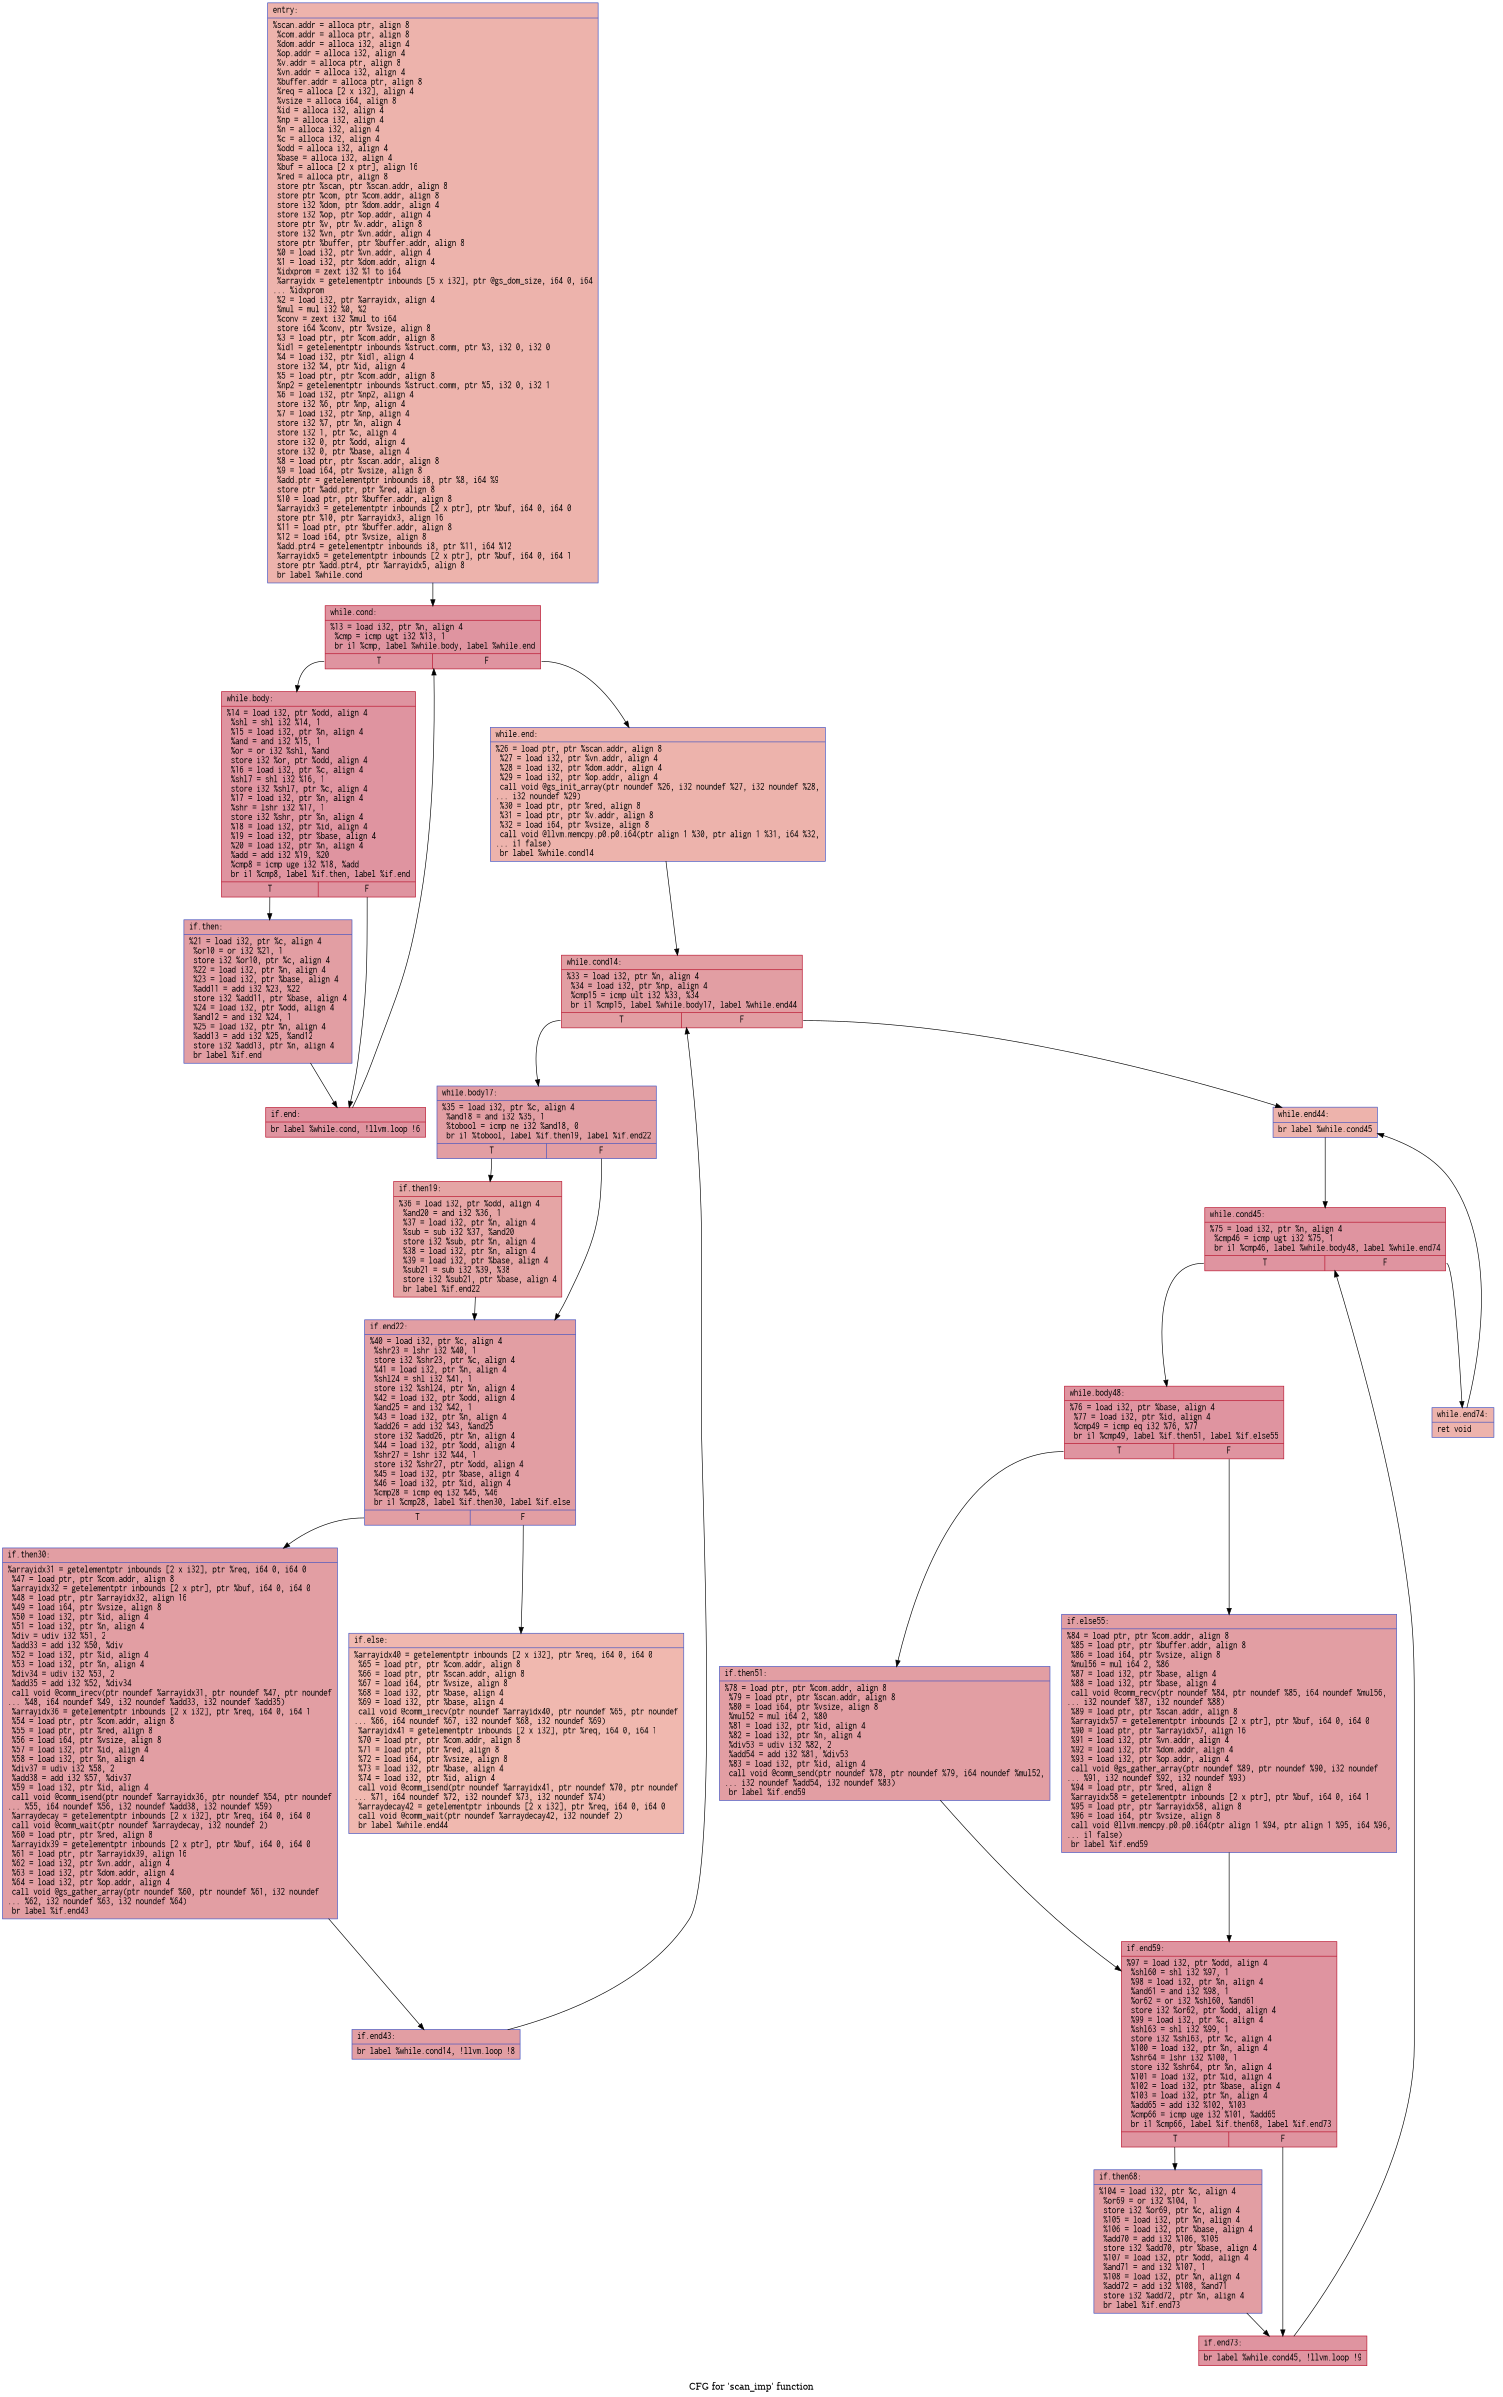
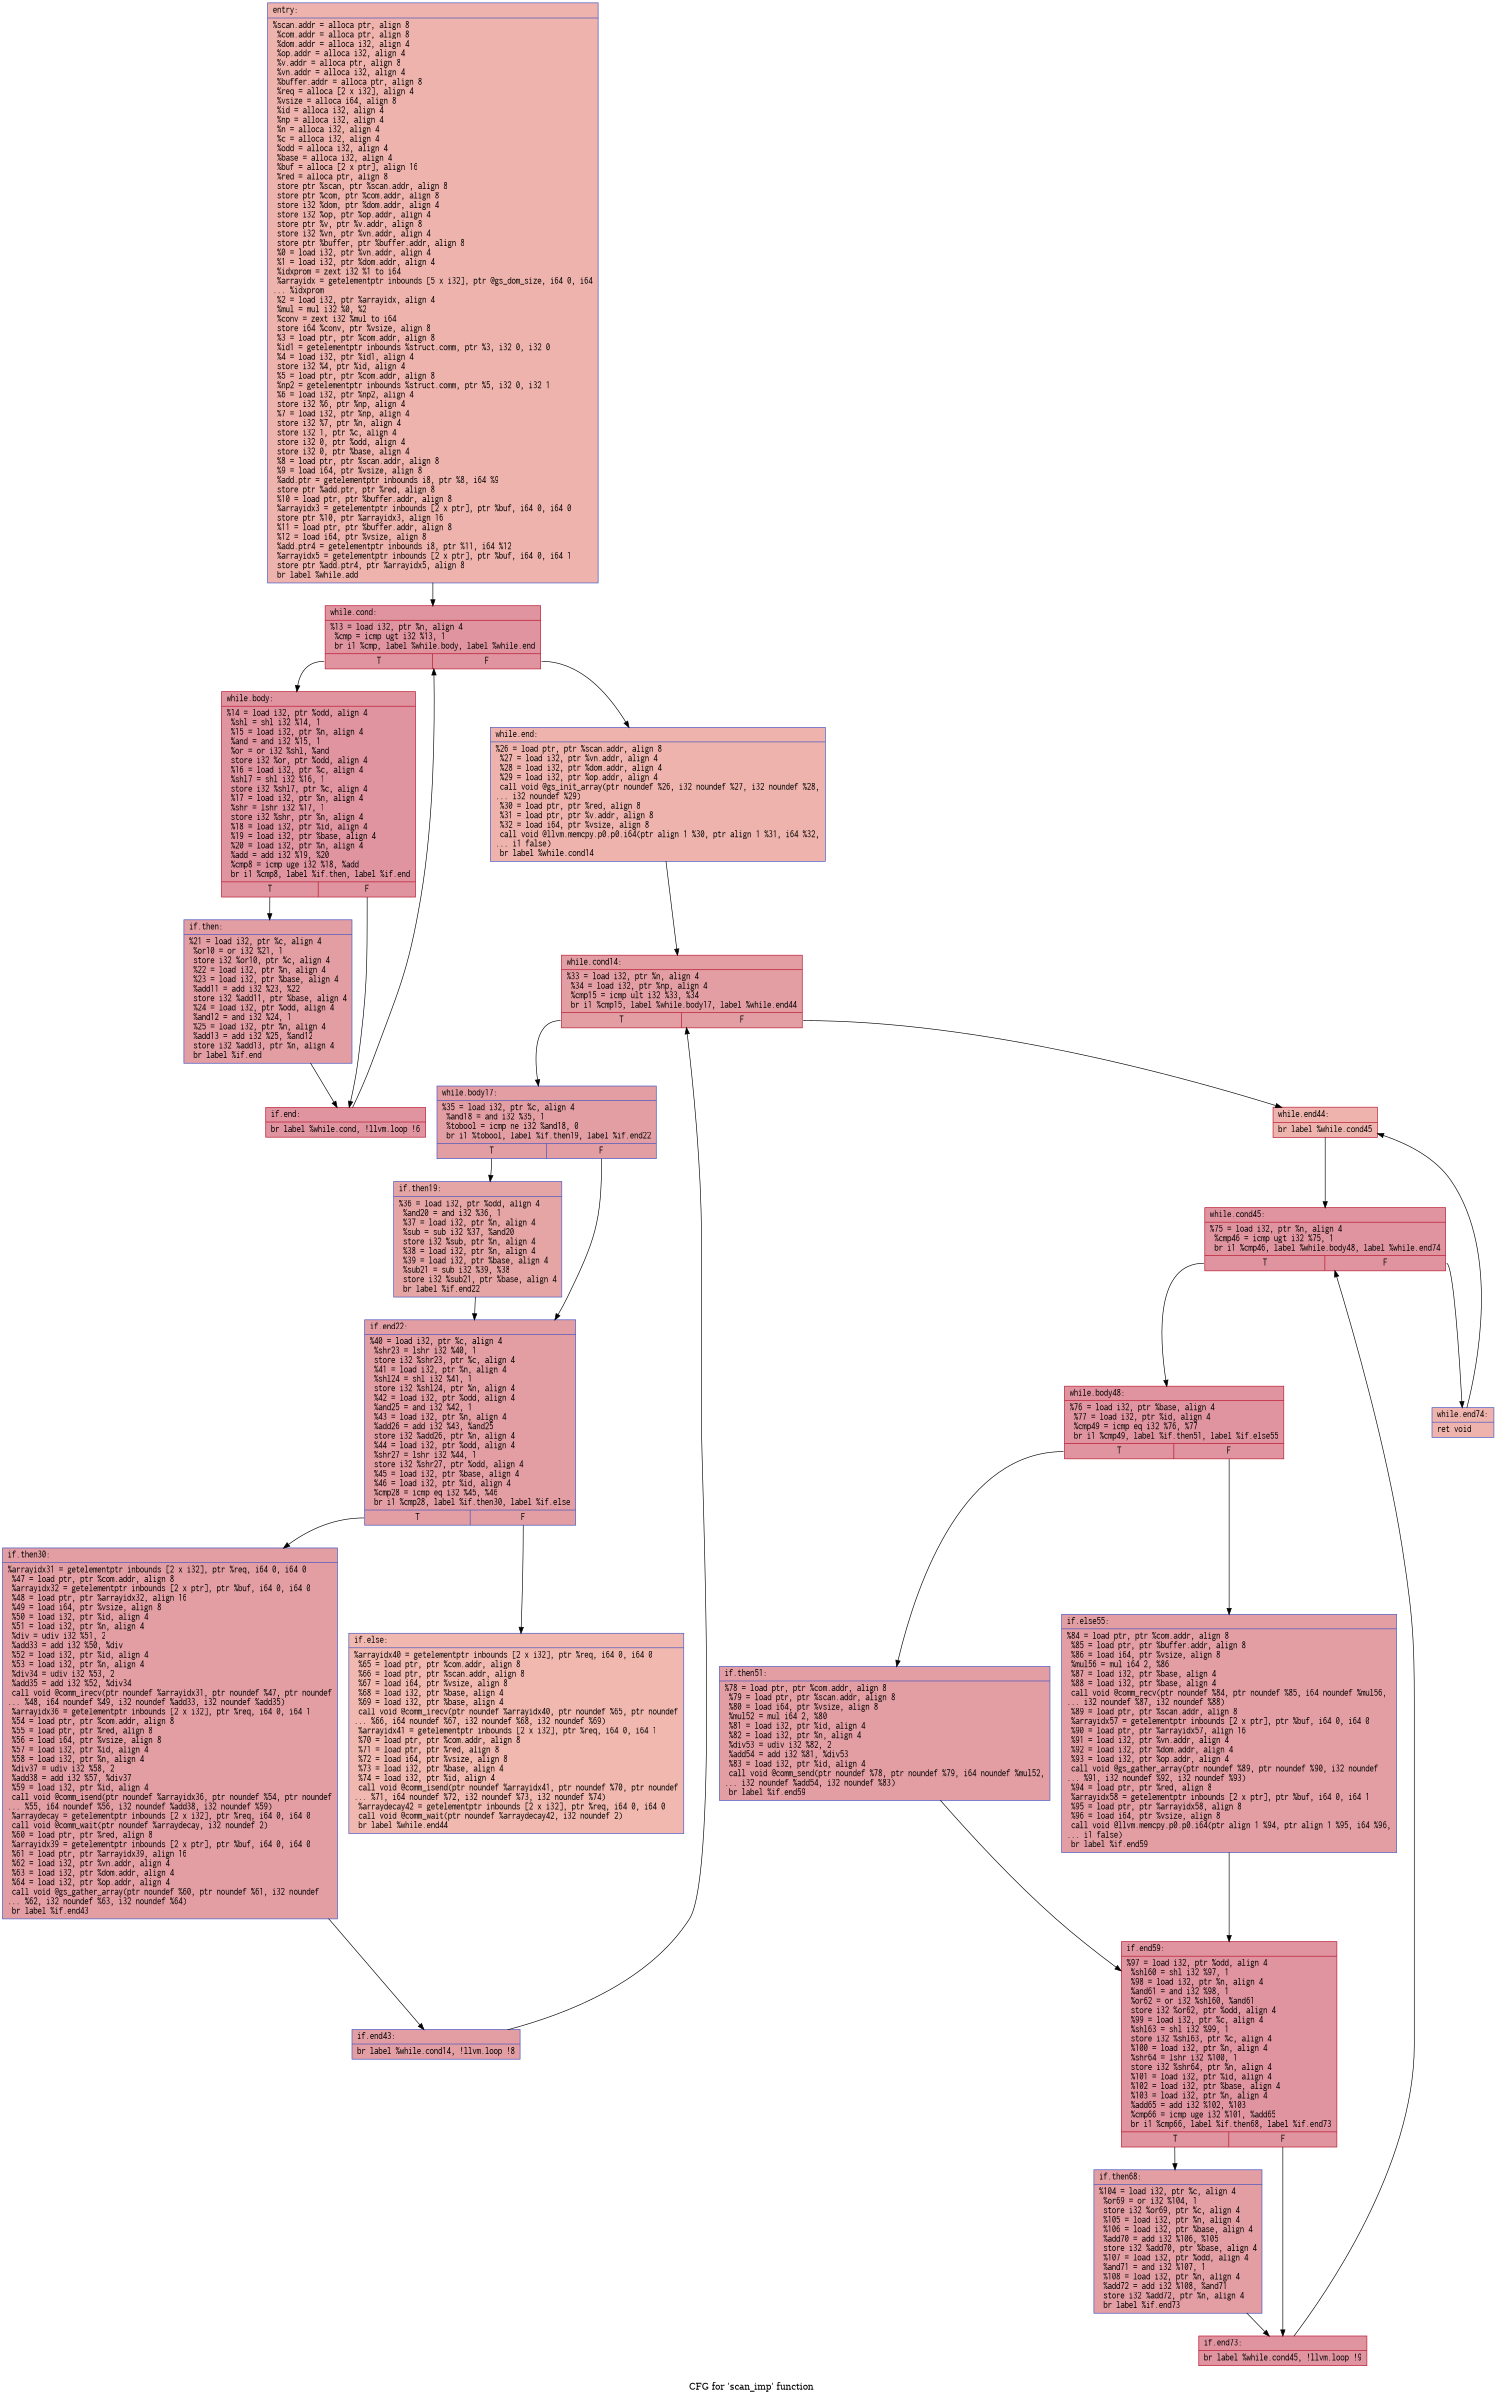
node "entry:": text "br label %while.cond" -> "br label %while.add"
node "while.end44:": color #3d50c3ff -> #b70d28ff
node "if.then19:": color #b70d28ff -> #3d50c3ff
